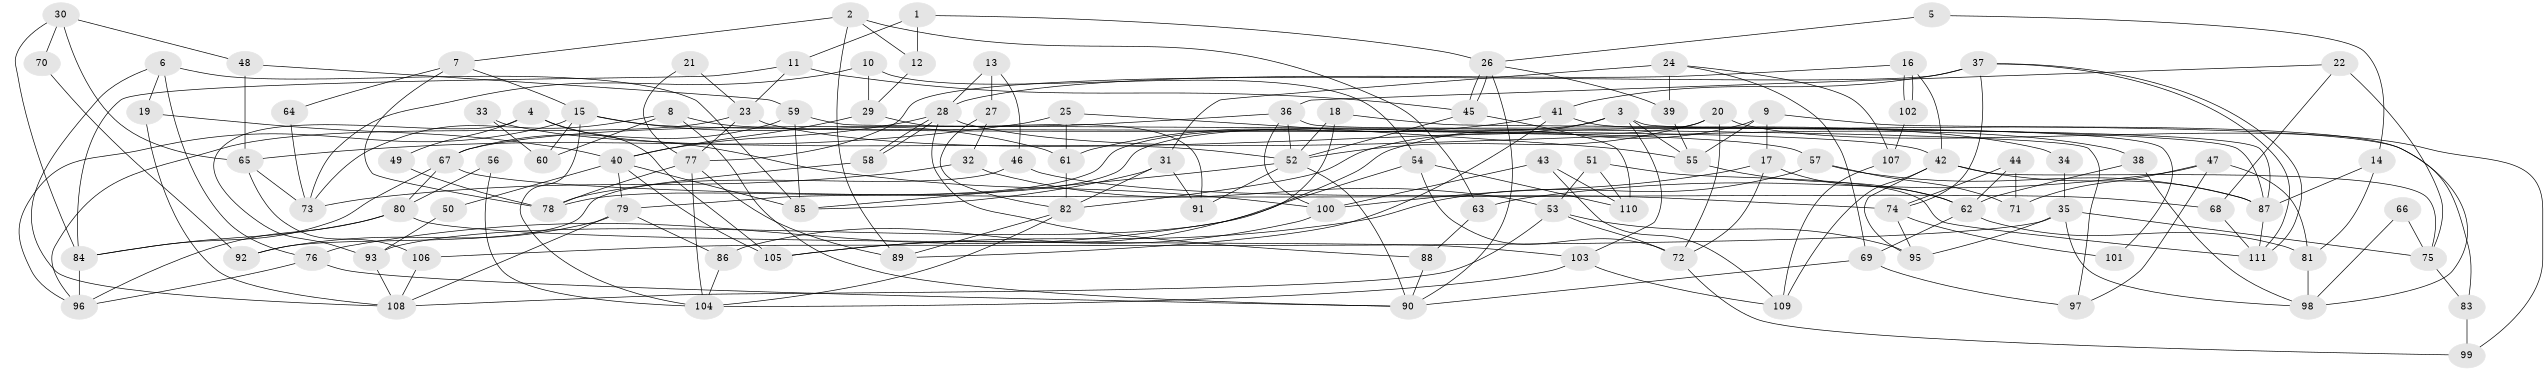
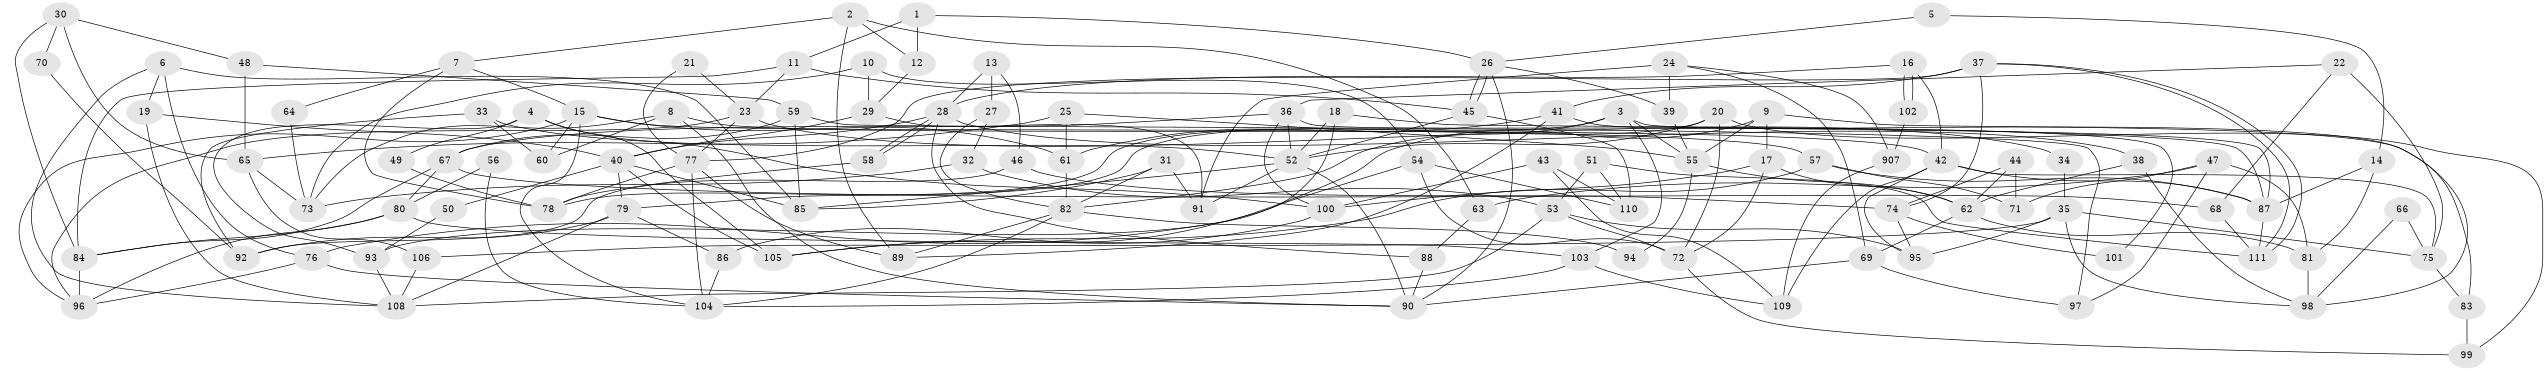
edge "24" -- "31": now "24" -- "91"
edge "33" -- "92": added
node "107": label "107" -> "907"
node "94": added
